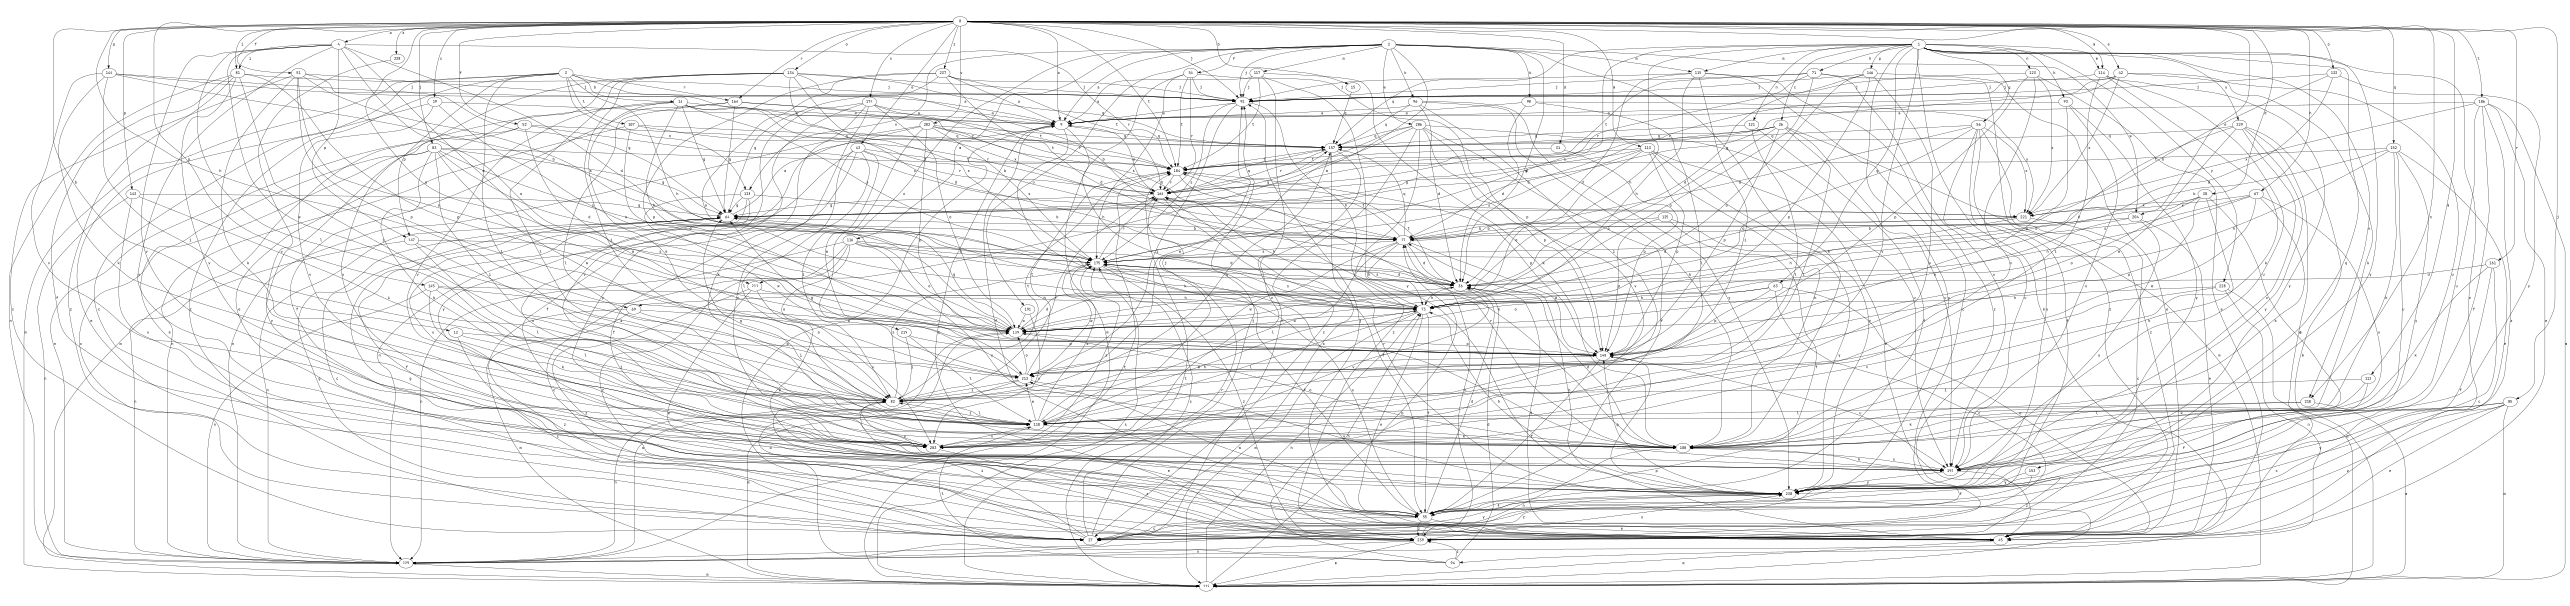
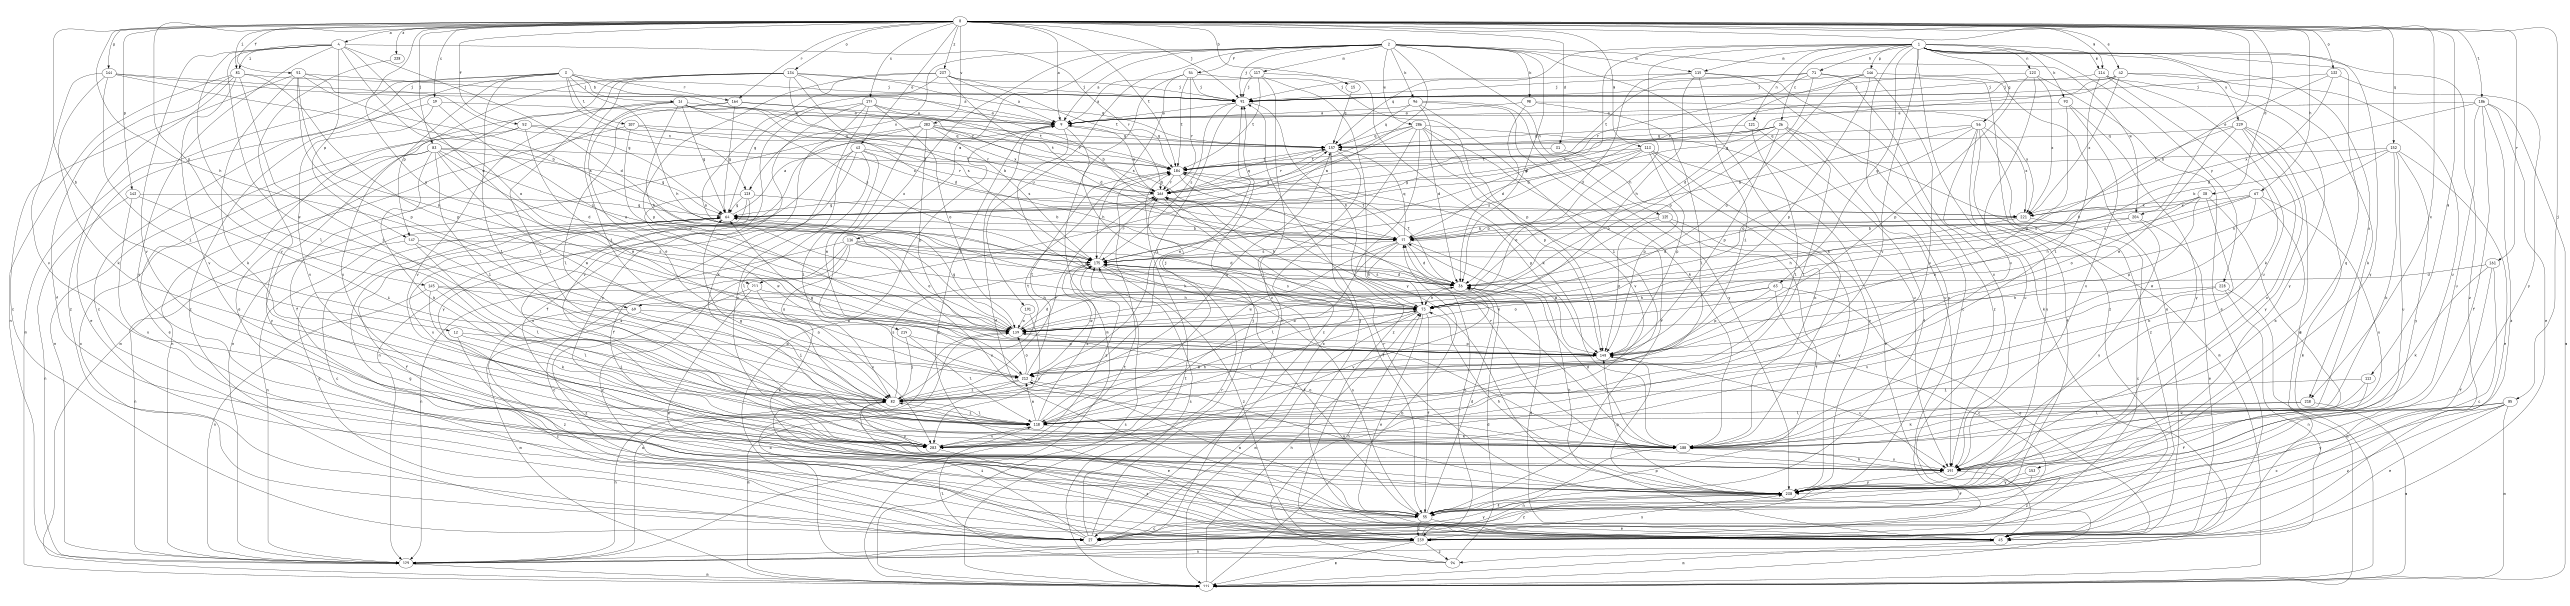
edge "2" -> "125": added, label "n"
edge "148" -> "55": removed, label "f"
edge "94" -> "239": reversed
